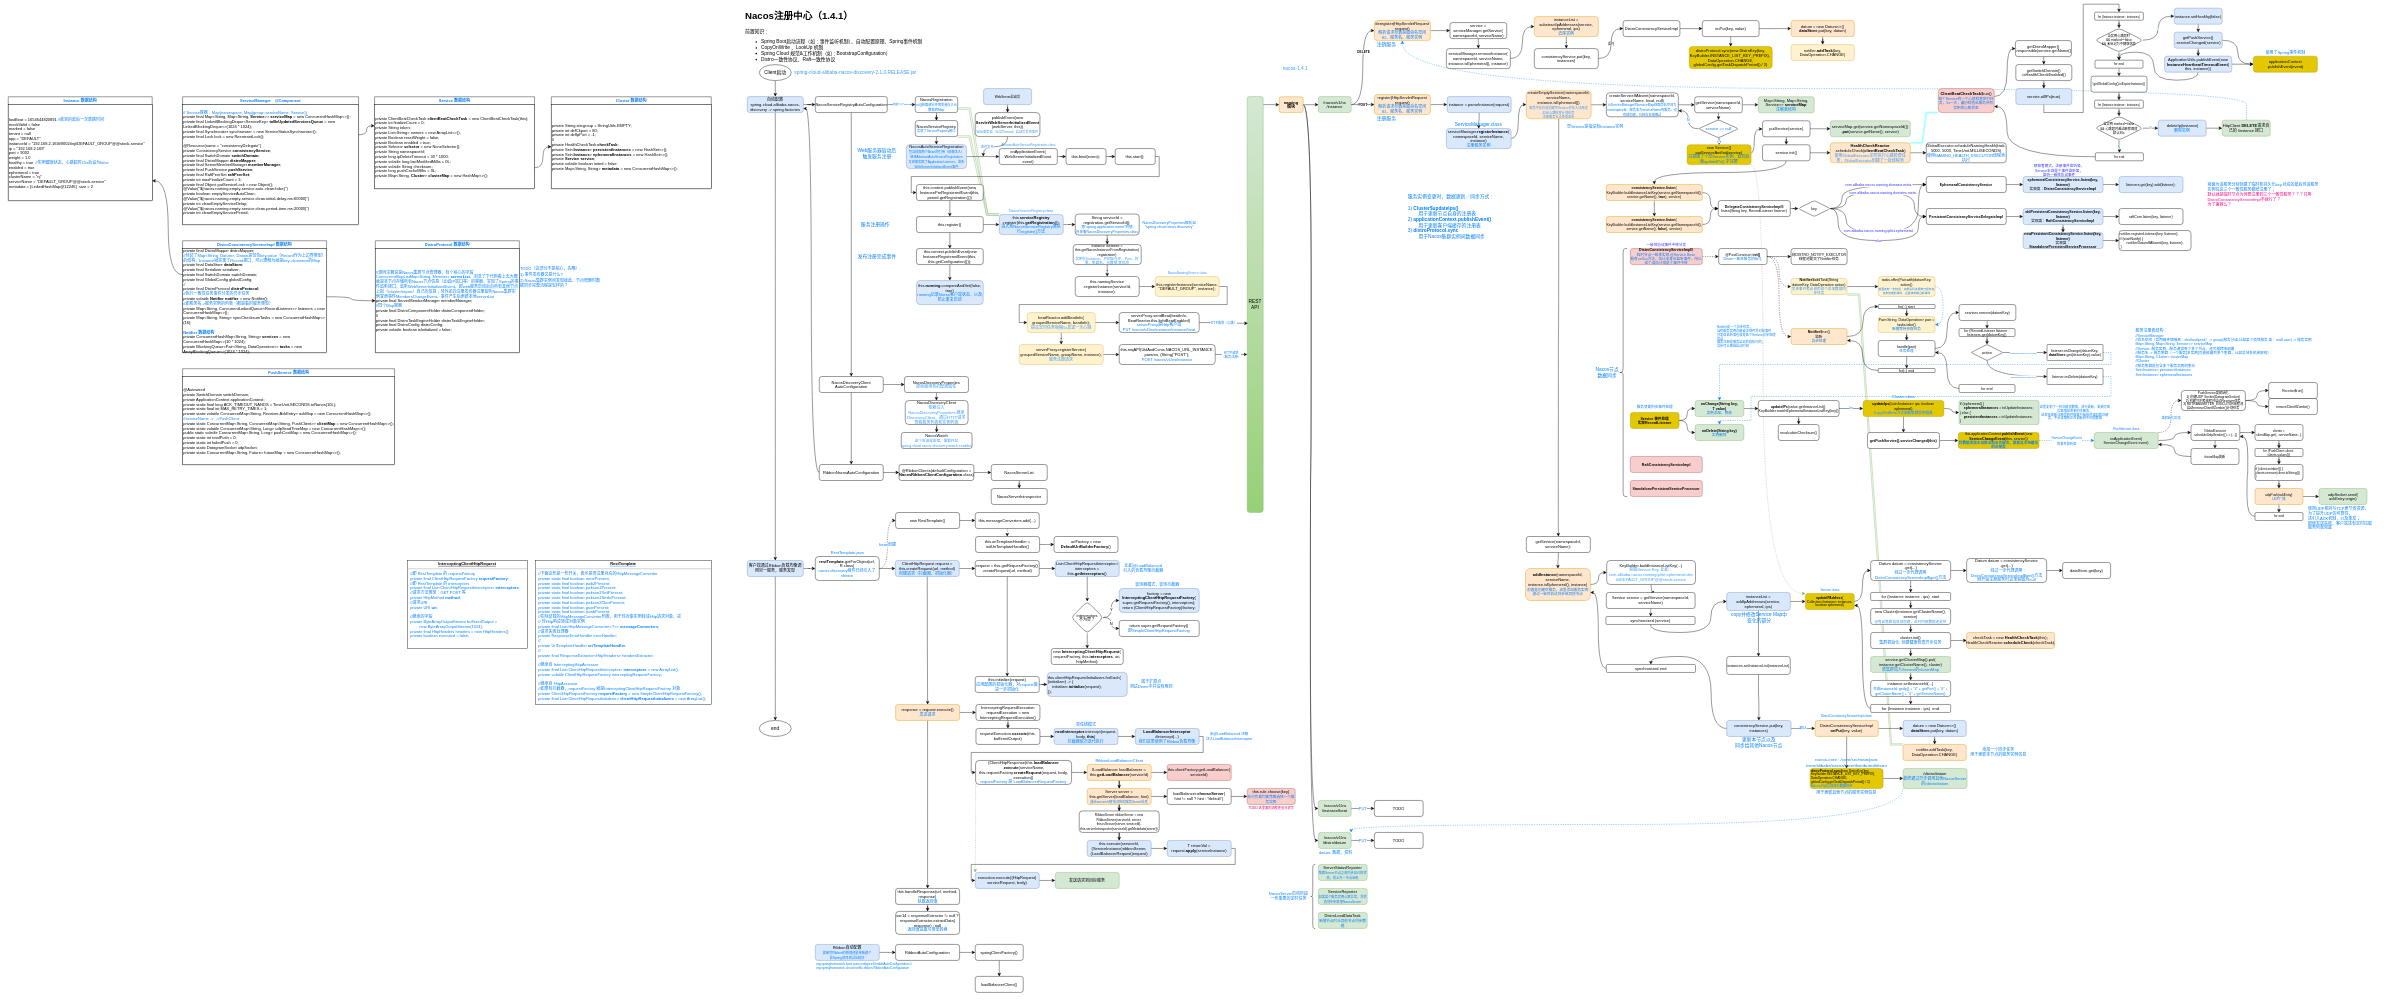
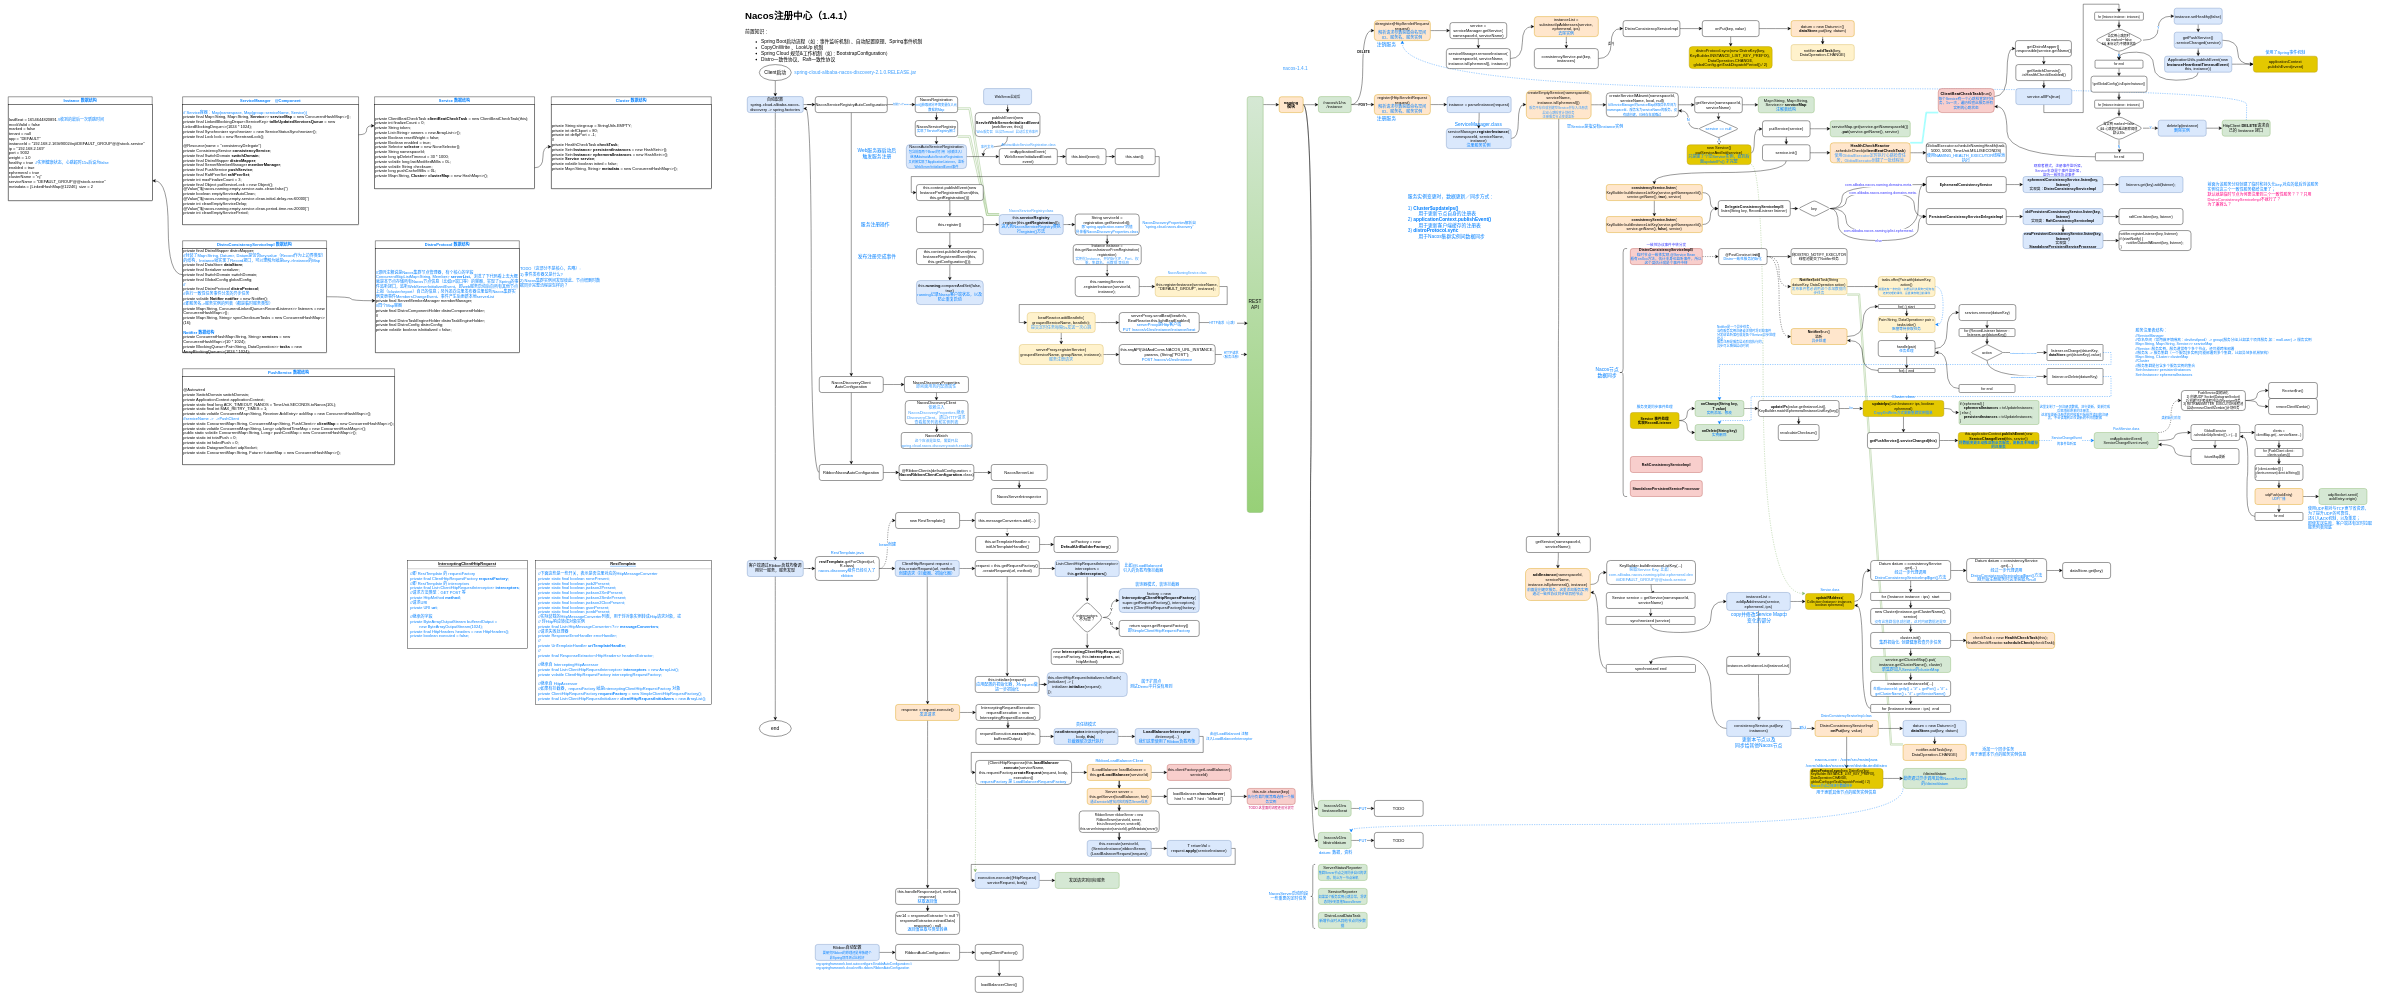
node "this.context.publishEvent(new InstancePreRegisteredEvent(this, period.getRegistration()))": label "this.context.publishEvent(new InstancePreRegisteredEvent(this, period.getRegistration()))" -> "this.context.publishEvent(new InstancePreRegisteredEvent(this, this.getRegistration()))"
